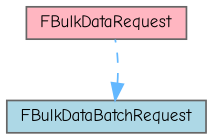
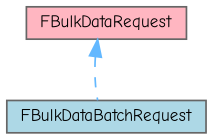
edge "FBulkDataRequest" -> "FBulkDataBatchRequest": reversed
